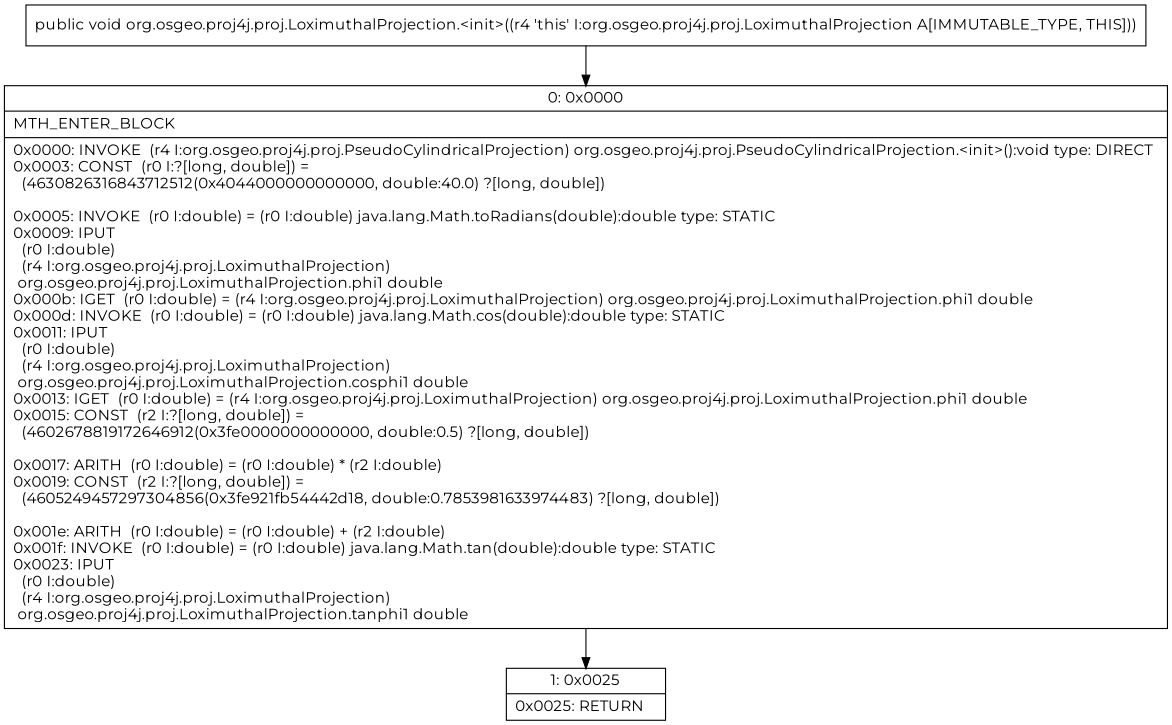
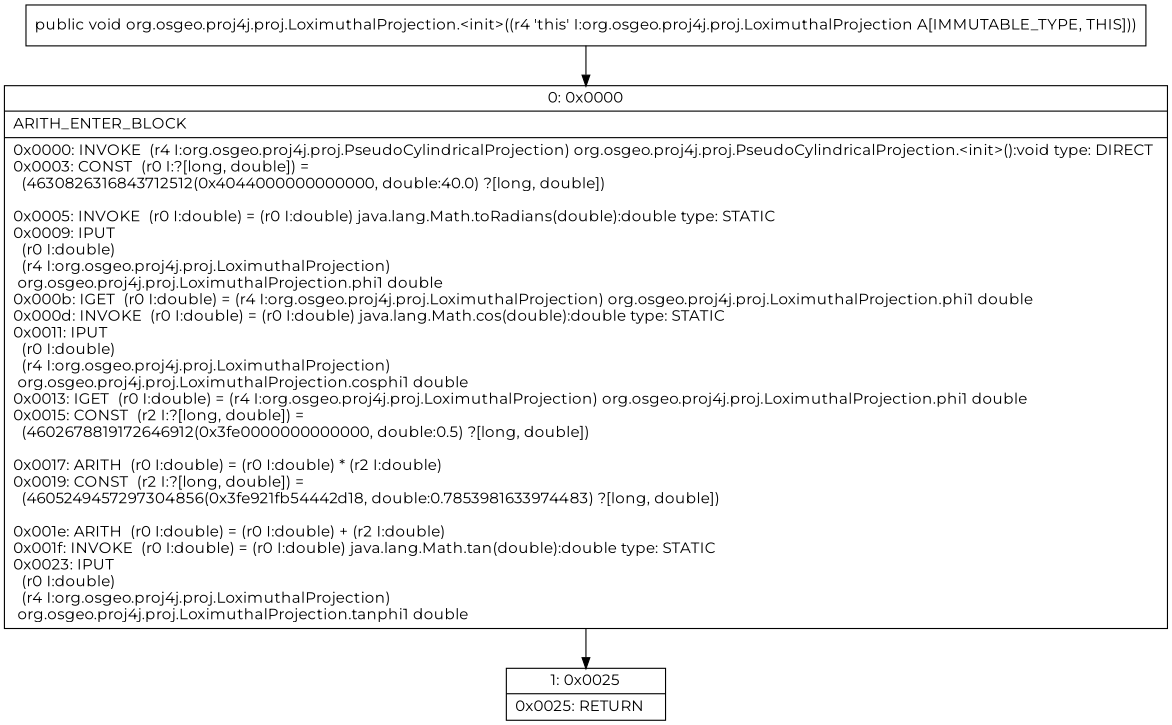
node "0: 0x0000": text "MTH_ENTER_BLOCK" -> "ARITH_ENTER_BLOCK"
